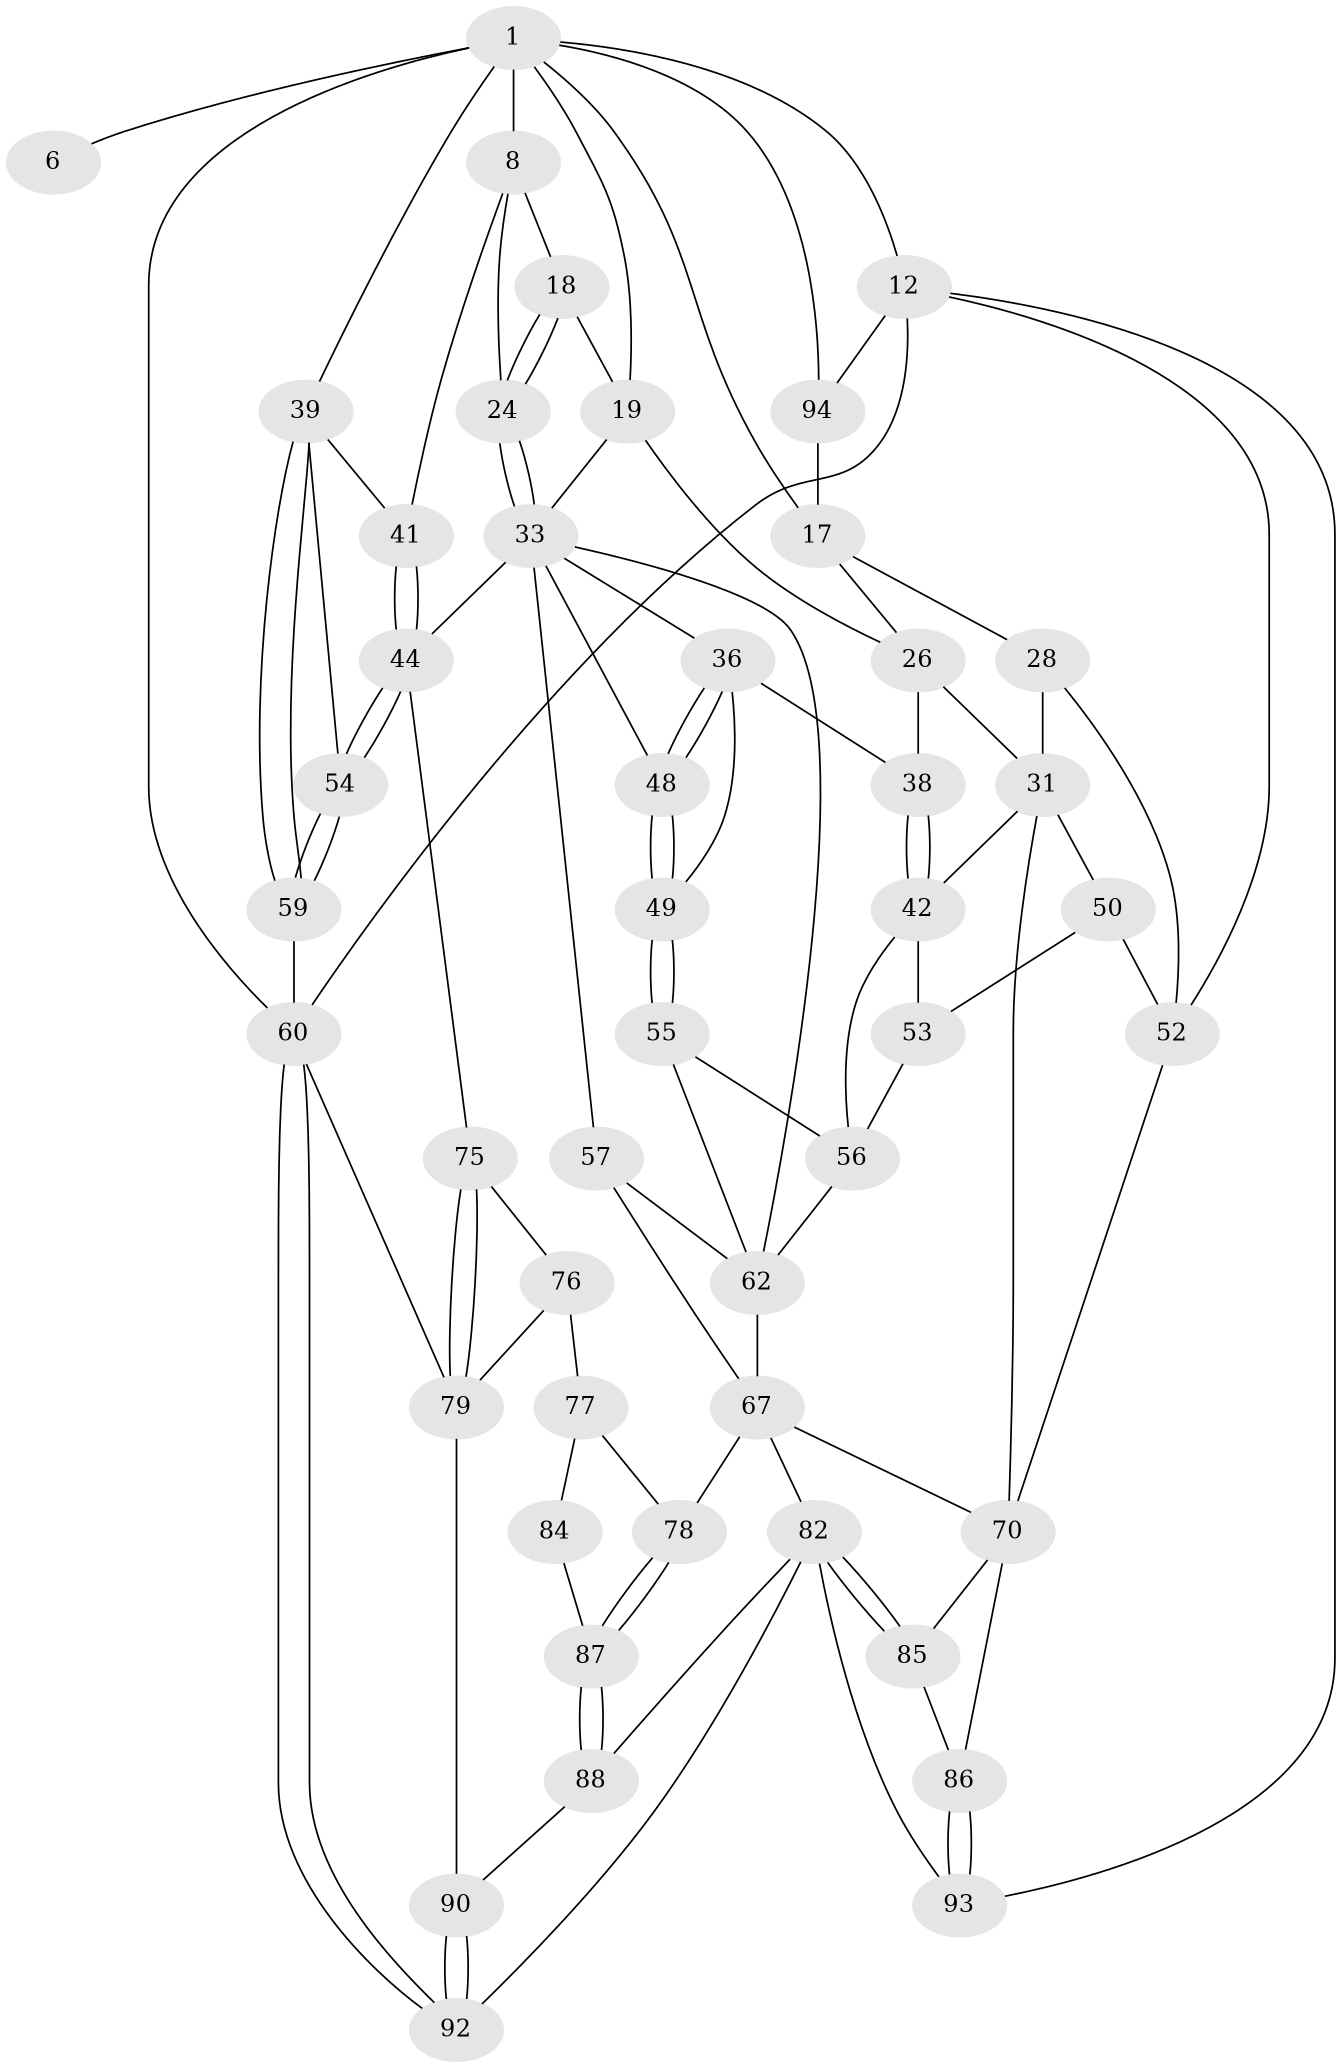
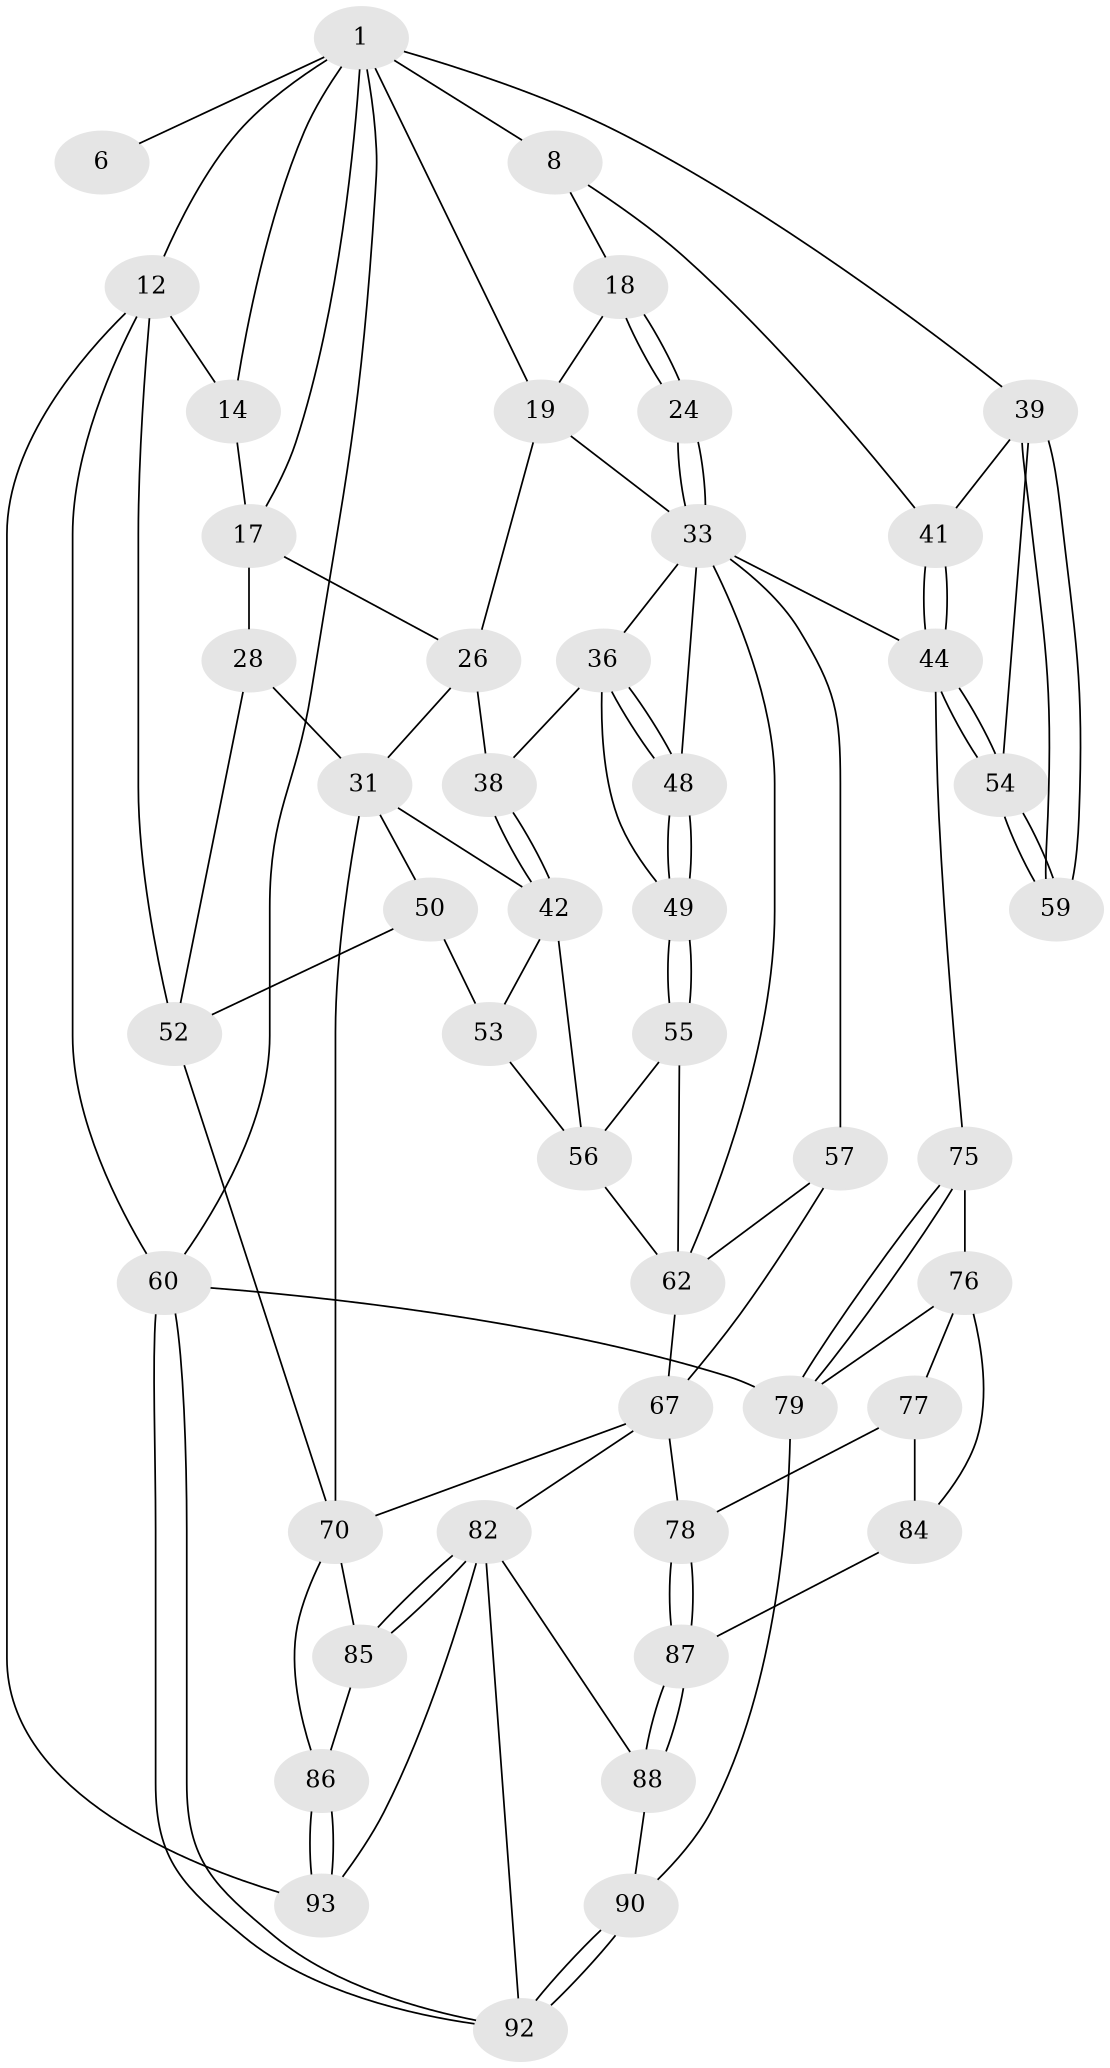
edge "8" -- "24": removed
node "94": label "94" -> "14"
edge "59" -- "60": removed
edge "76" -- "84": added
